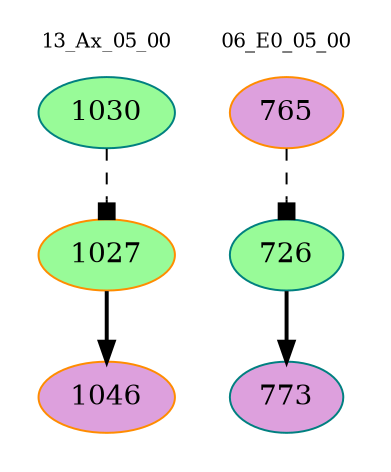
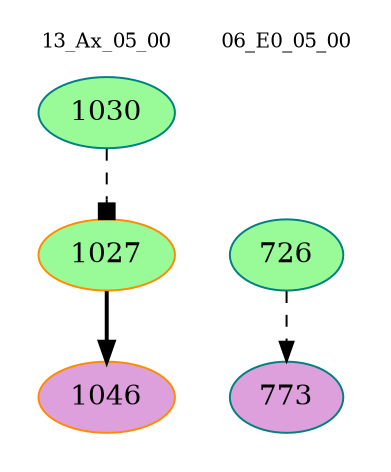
node "765": removed
edge "726" -> "773": style bold -> dashed
